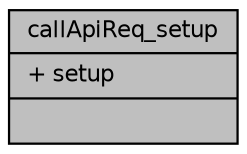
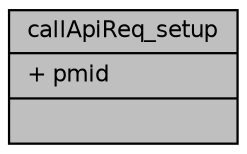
node "callApiReq_setup": text "+ setup" -> "+ pmid"
